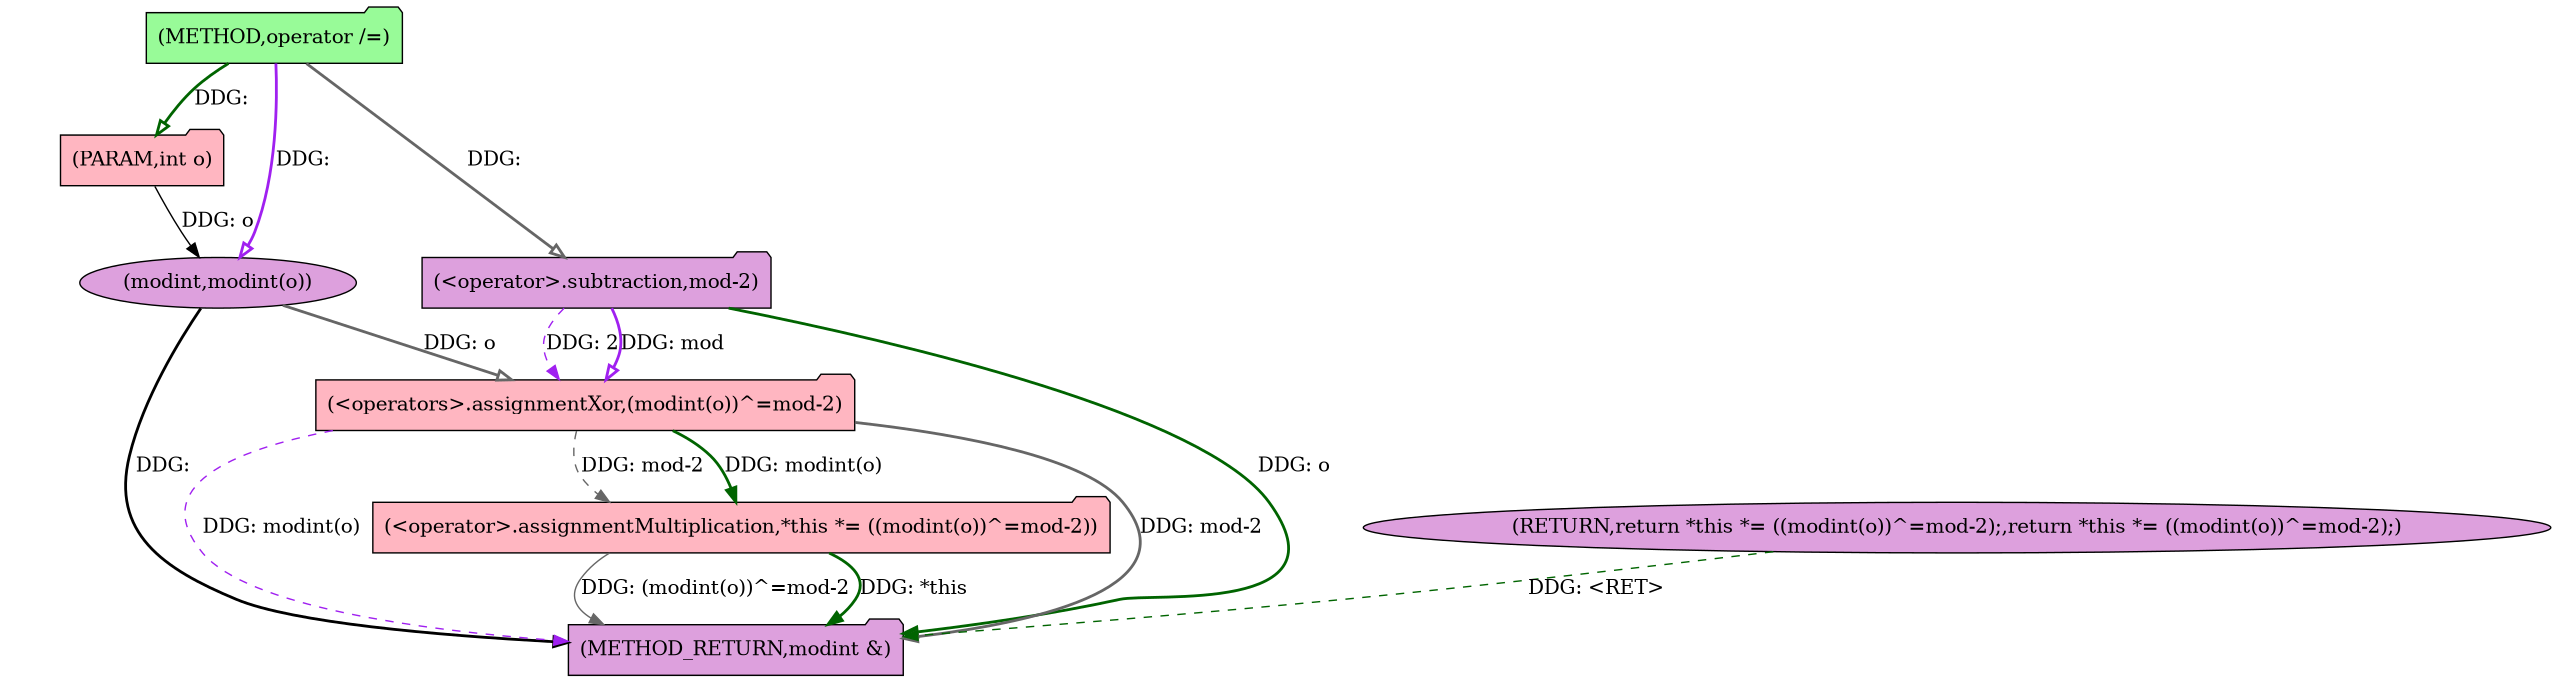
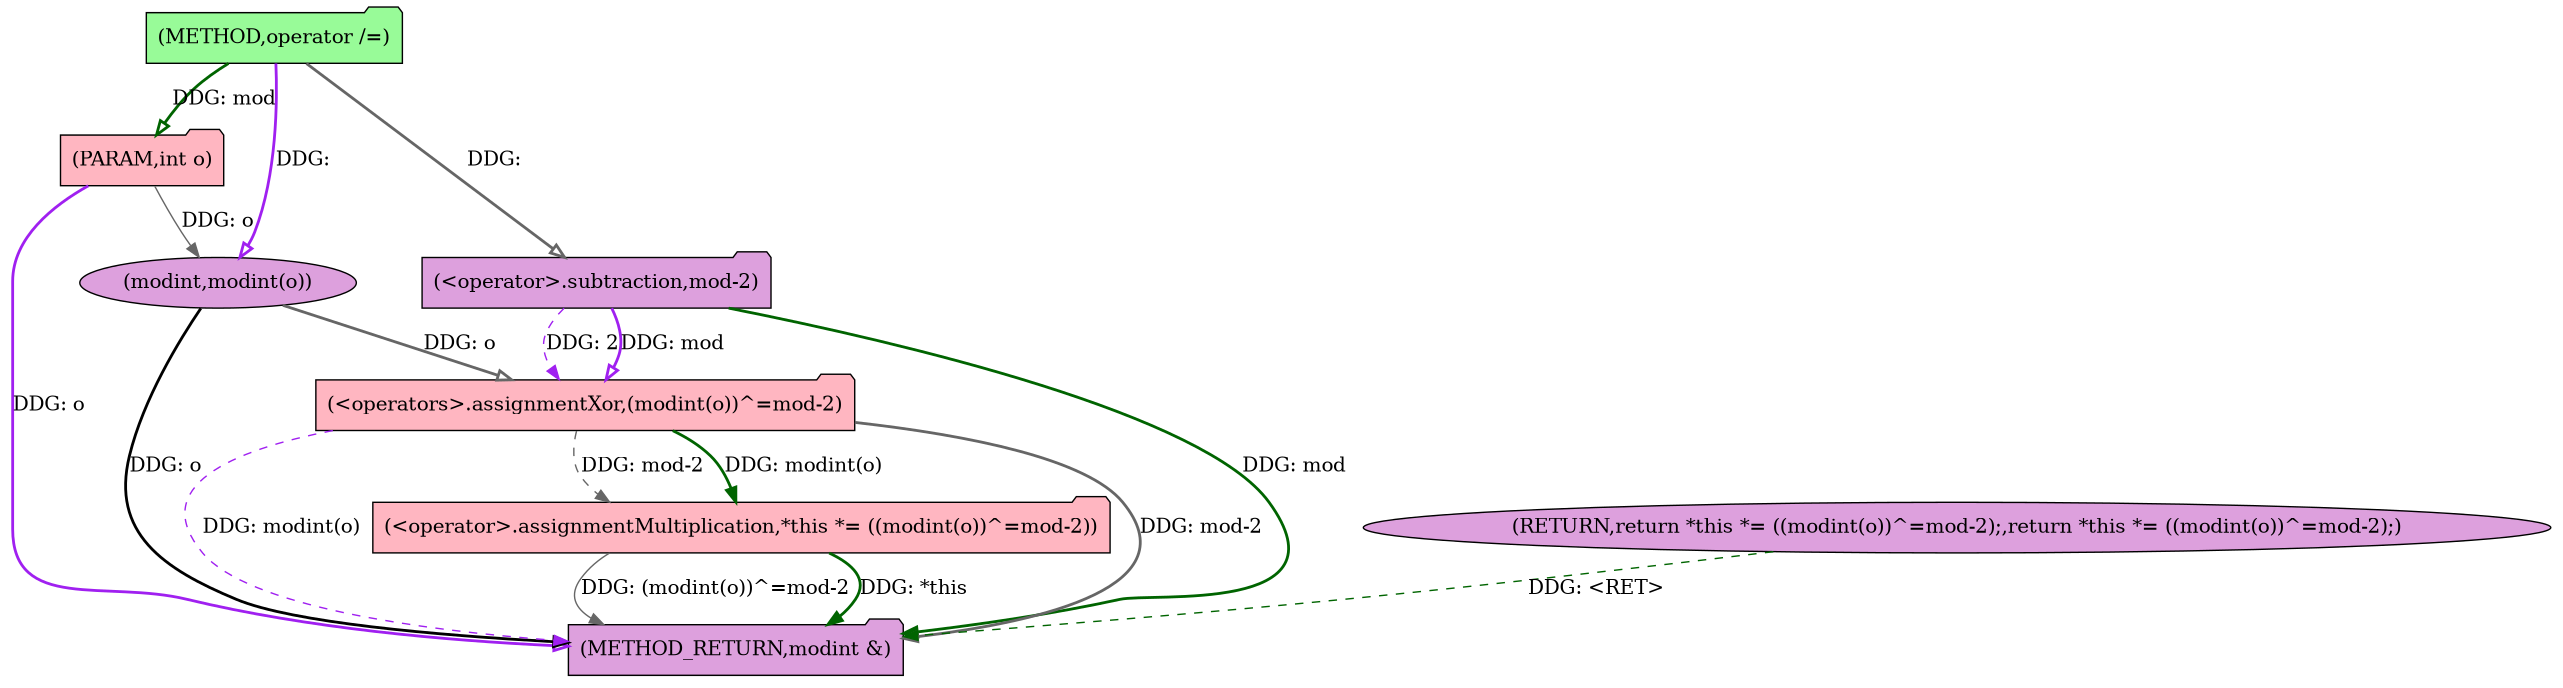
edge "(METHOD,operator /=)" -> "(PARAM,int o)": label "DDG: " -> "DDG: mod"
edge "(PARAM,int o)" -> "(modint,modint(o))": color black -> gray40
edge "(modint,modint(o))" -> "(METHOD_RETURN,modint &)": label "DDG: " -> "DDG: o"
edge "(<operator>.subtraction,mod-2)" -> "(METHOD_RETURN,modint &)": label "DDG: o" -> "DDG: mod"
edge "(PARAM,int o)" -> "(METHOD_RETURN,modint &)": added, label "DDG: o"
